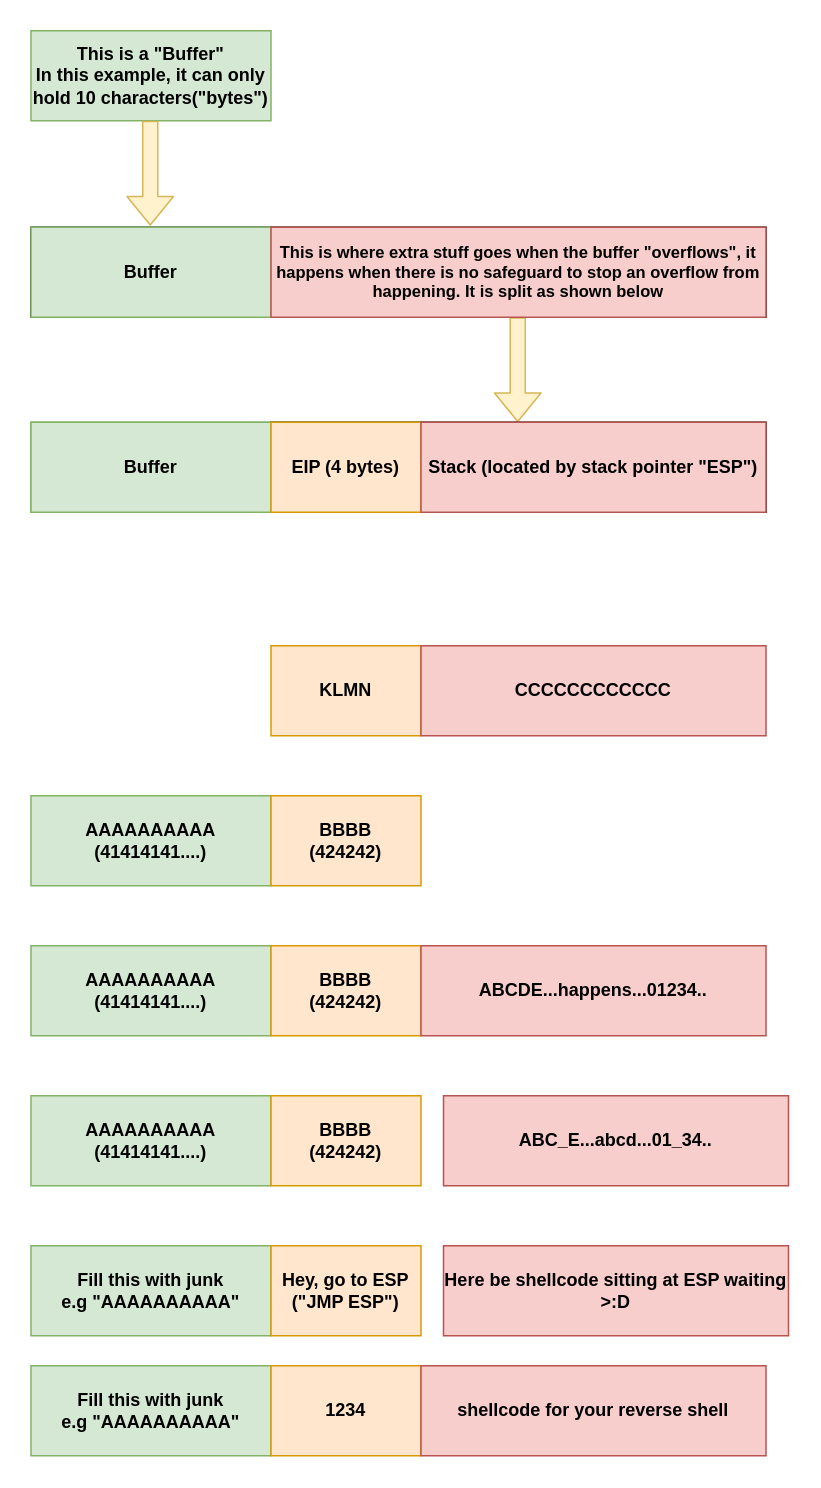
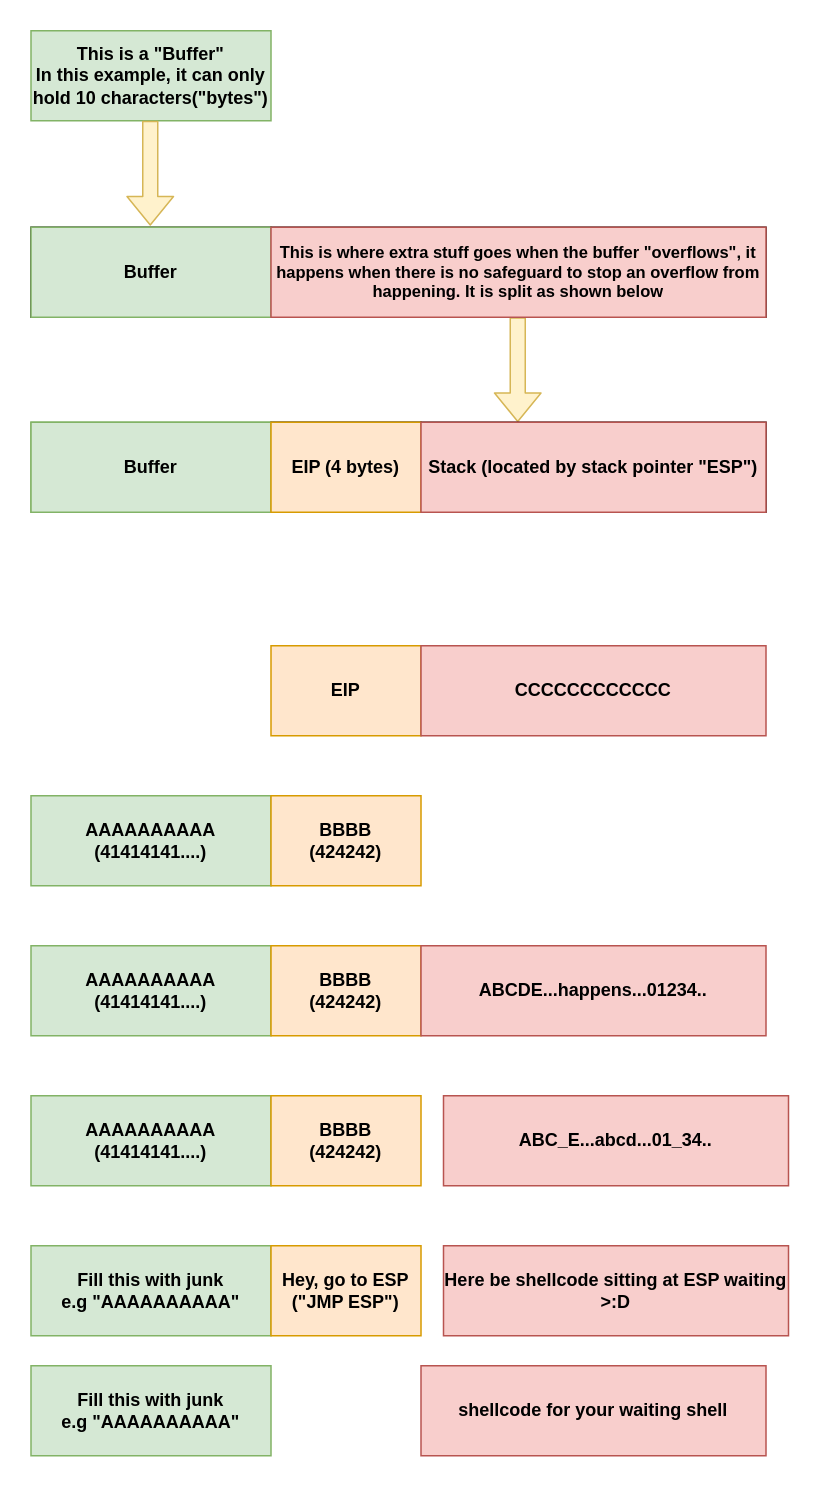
node "KLMN": label "KLMN" -> "EIP"
node "1234": removed
node "shellcode for your reverse shell": label "shellcode for your reverse shell" -> "shellcode for your waiting shell"
